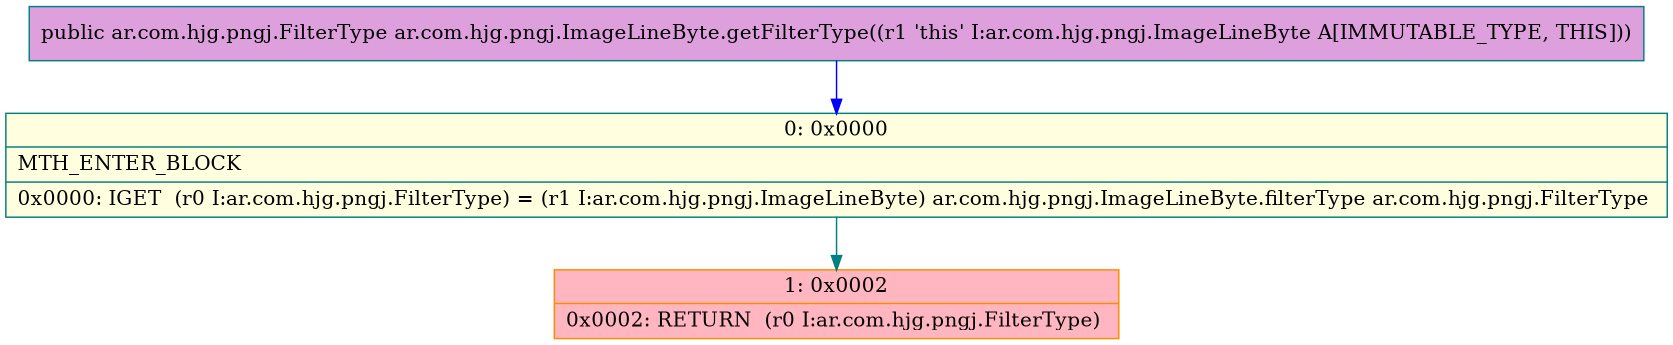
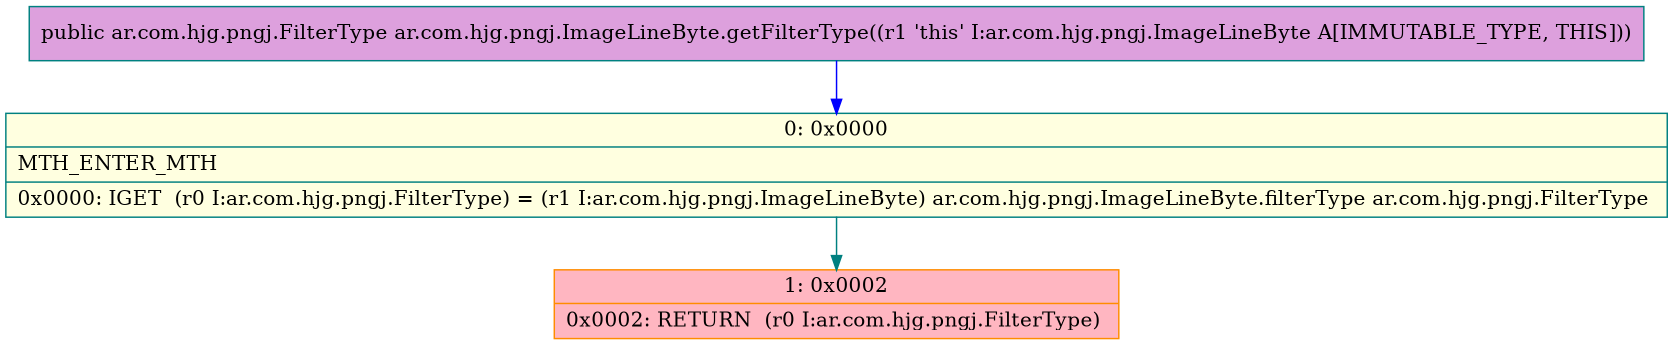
node "0: 0x0000": text "MTH_ENTER_BLOCK" -> "MTH_ENTER_MTH"
